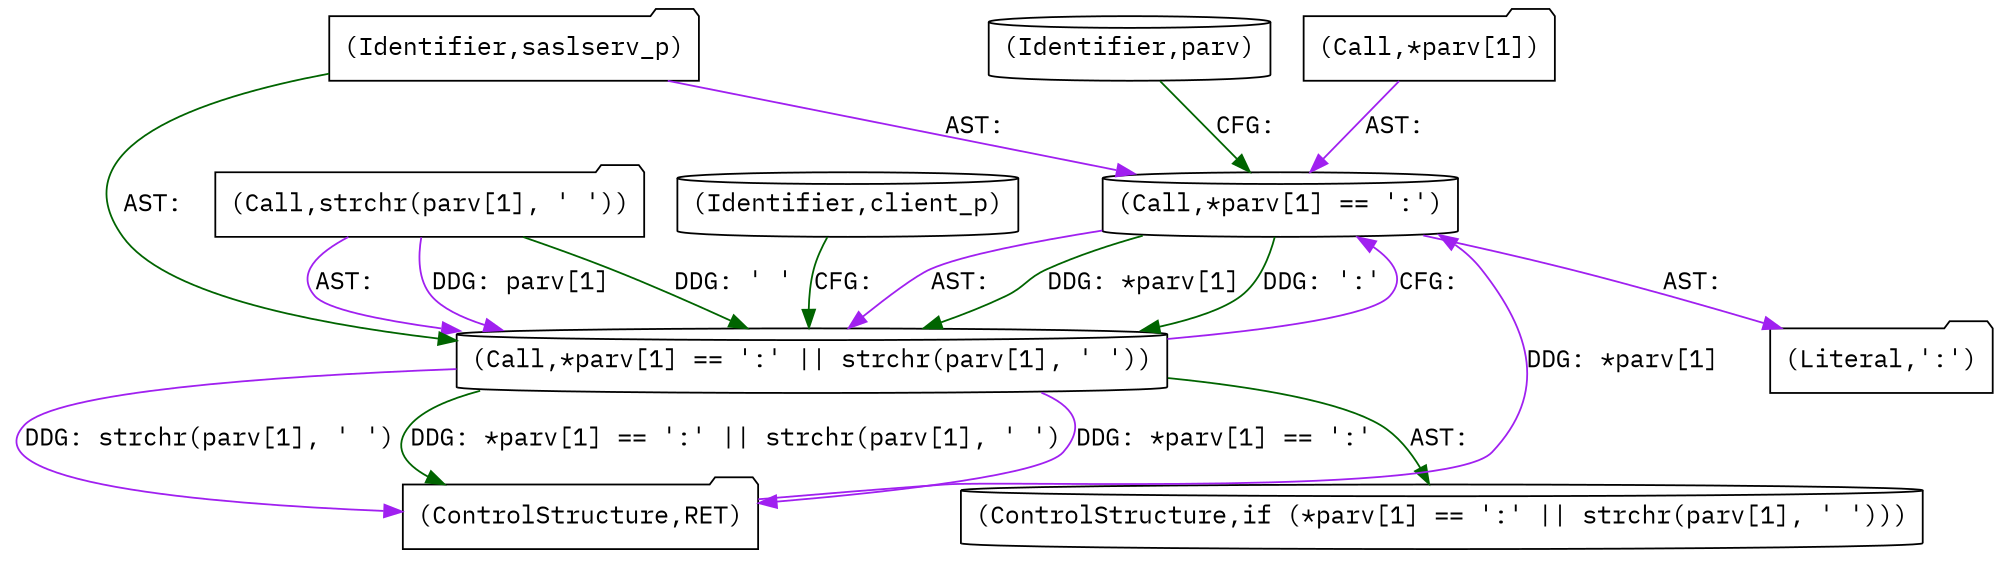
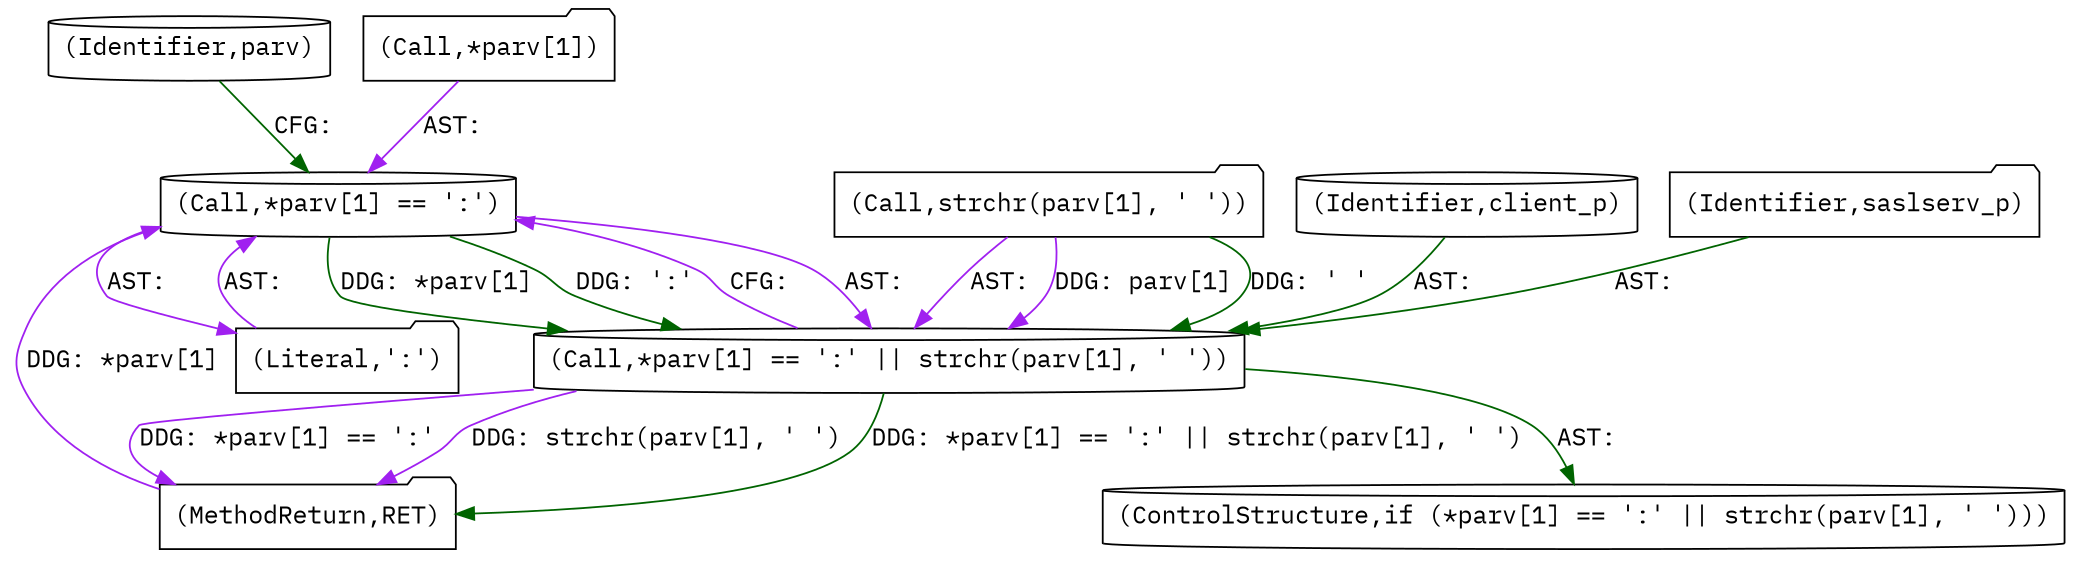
edge "(Identifier,saslserv_p)" -> "(Call,*parv[1] == ':')": now "(Literal,':')" -> "(Call,*parv[1] == ':')"
edge "(Identifier,client_p)" -> "(Call,*parv[1] == ':' || strchr(parv[1], ' '))": label "CFG: " -> "AST: "
node "(ControlStructure,RET)": label "(ControlStructure,RET)" -> "(MethodReturn,RET)"
